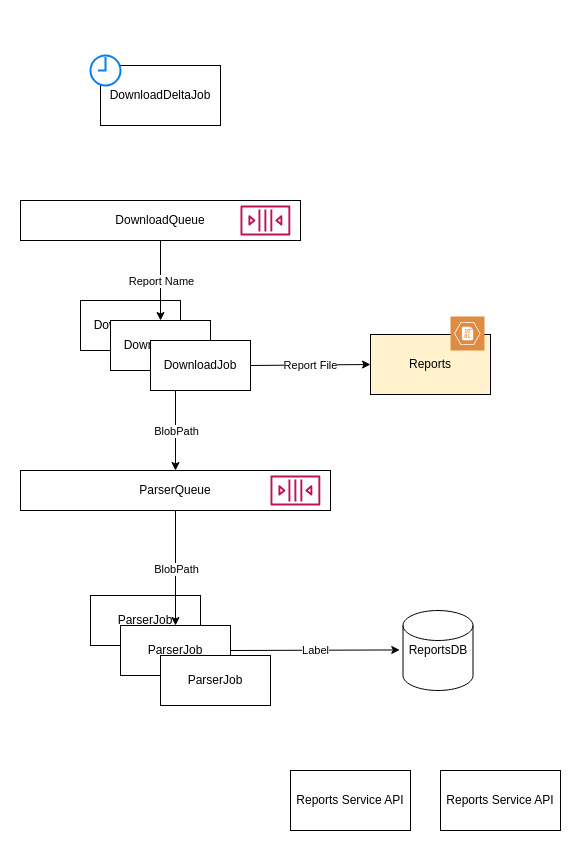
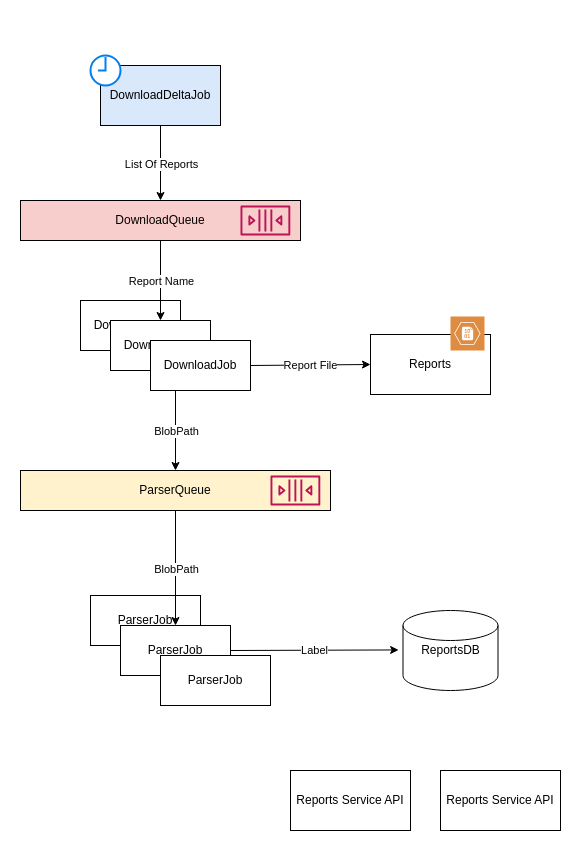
node "DownloadDeltaJob": fillcolor #ffffff -> #dae8fc
edge "DownloadDeltaJob" -> "DownloadQueue": added, label "List Of Reports"
node "DownloadQueue": fillcolor #ffffff -> #f8cecc
node "Reports": fillcolor #fff2cc -> #ffffff
node "ParserQueue": fillcolor #ffffff -> #fff2cc
node "ReportsDB": size 70x80 -> 95x80
